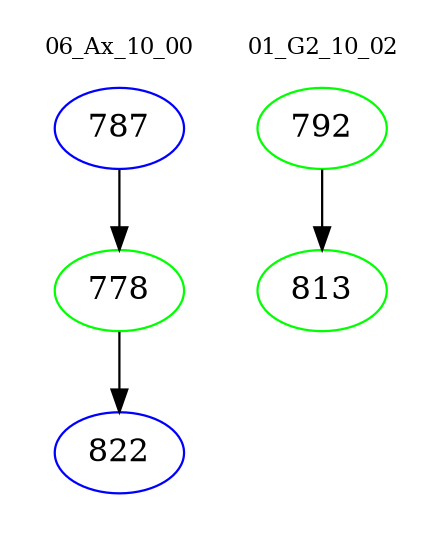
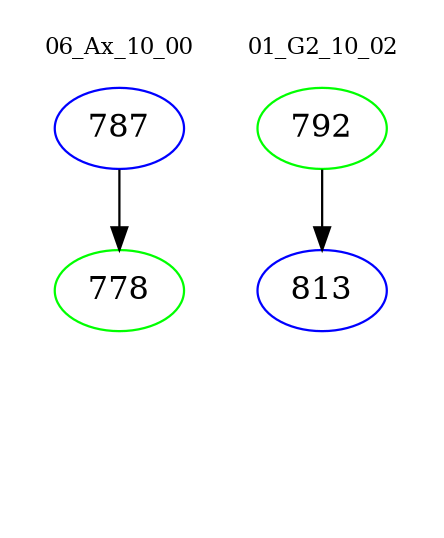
node "813": color green -> blue
node "822": removed
